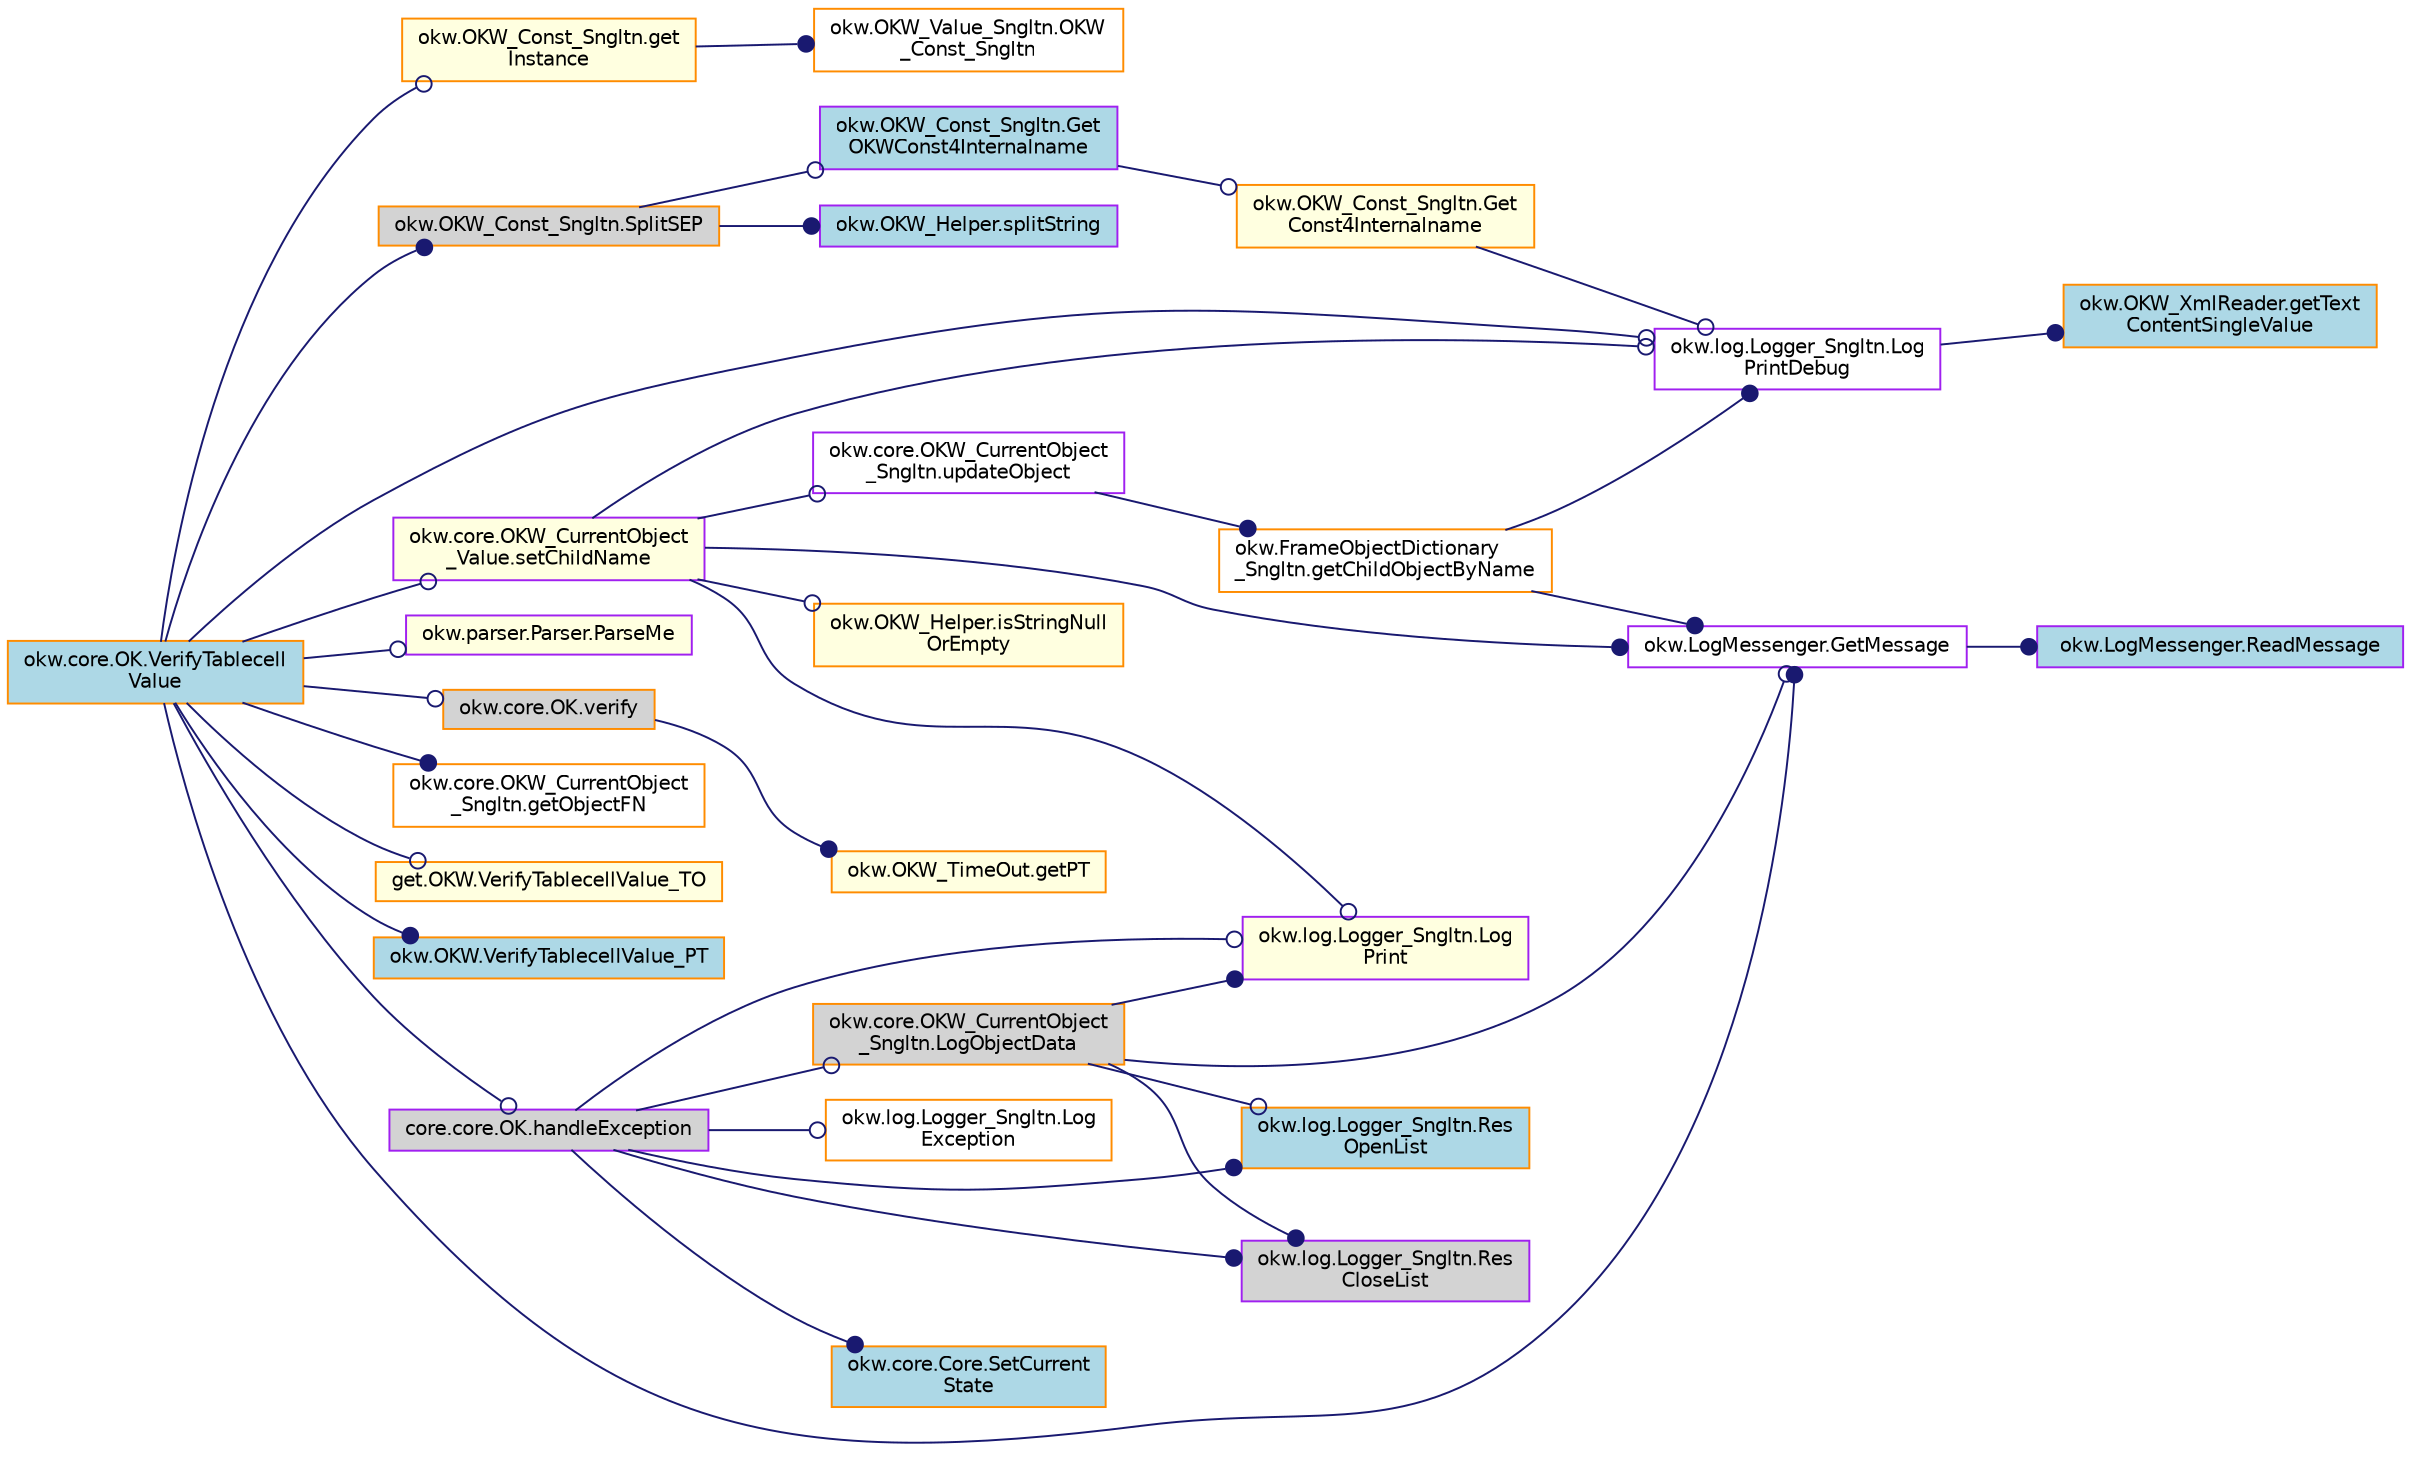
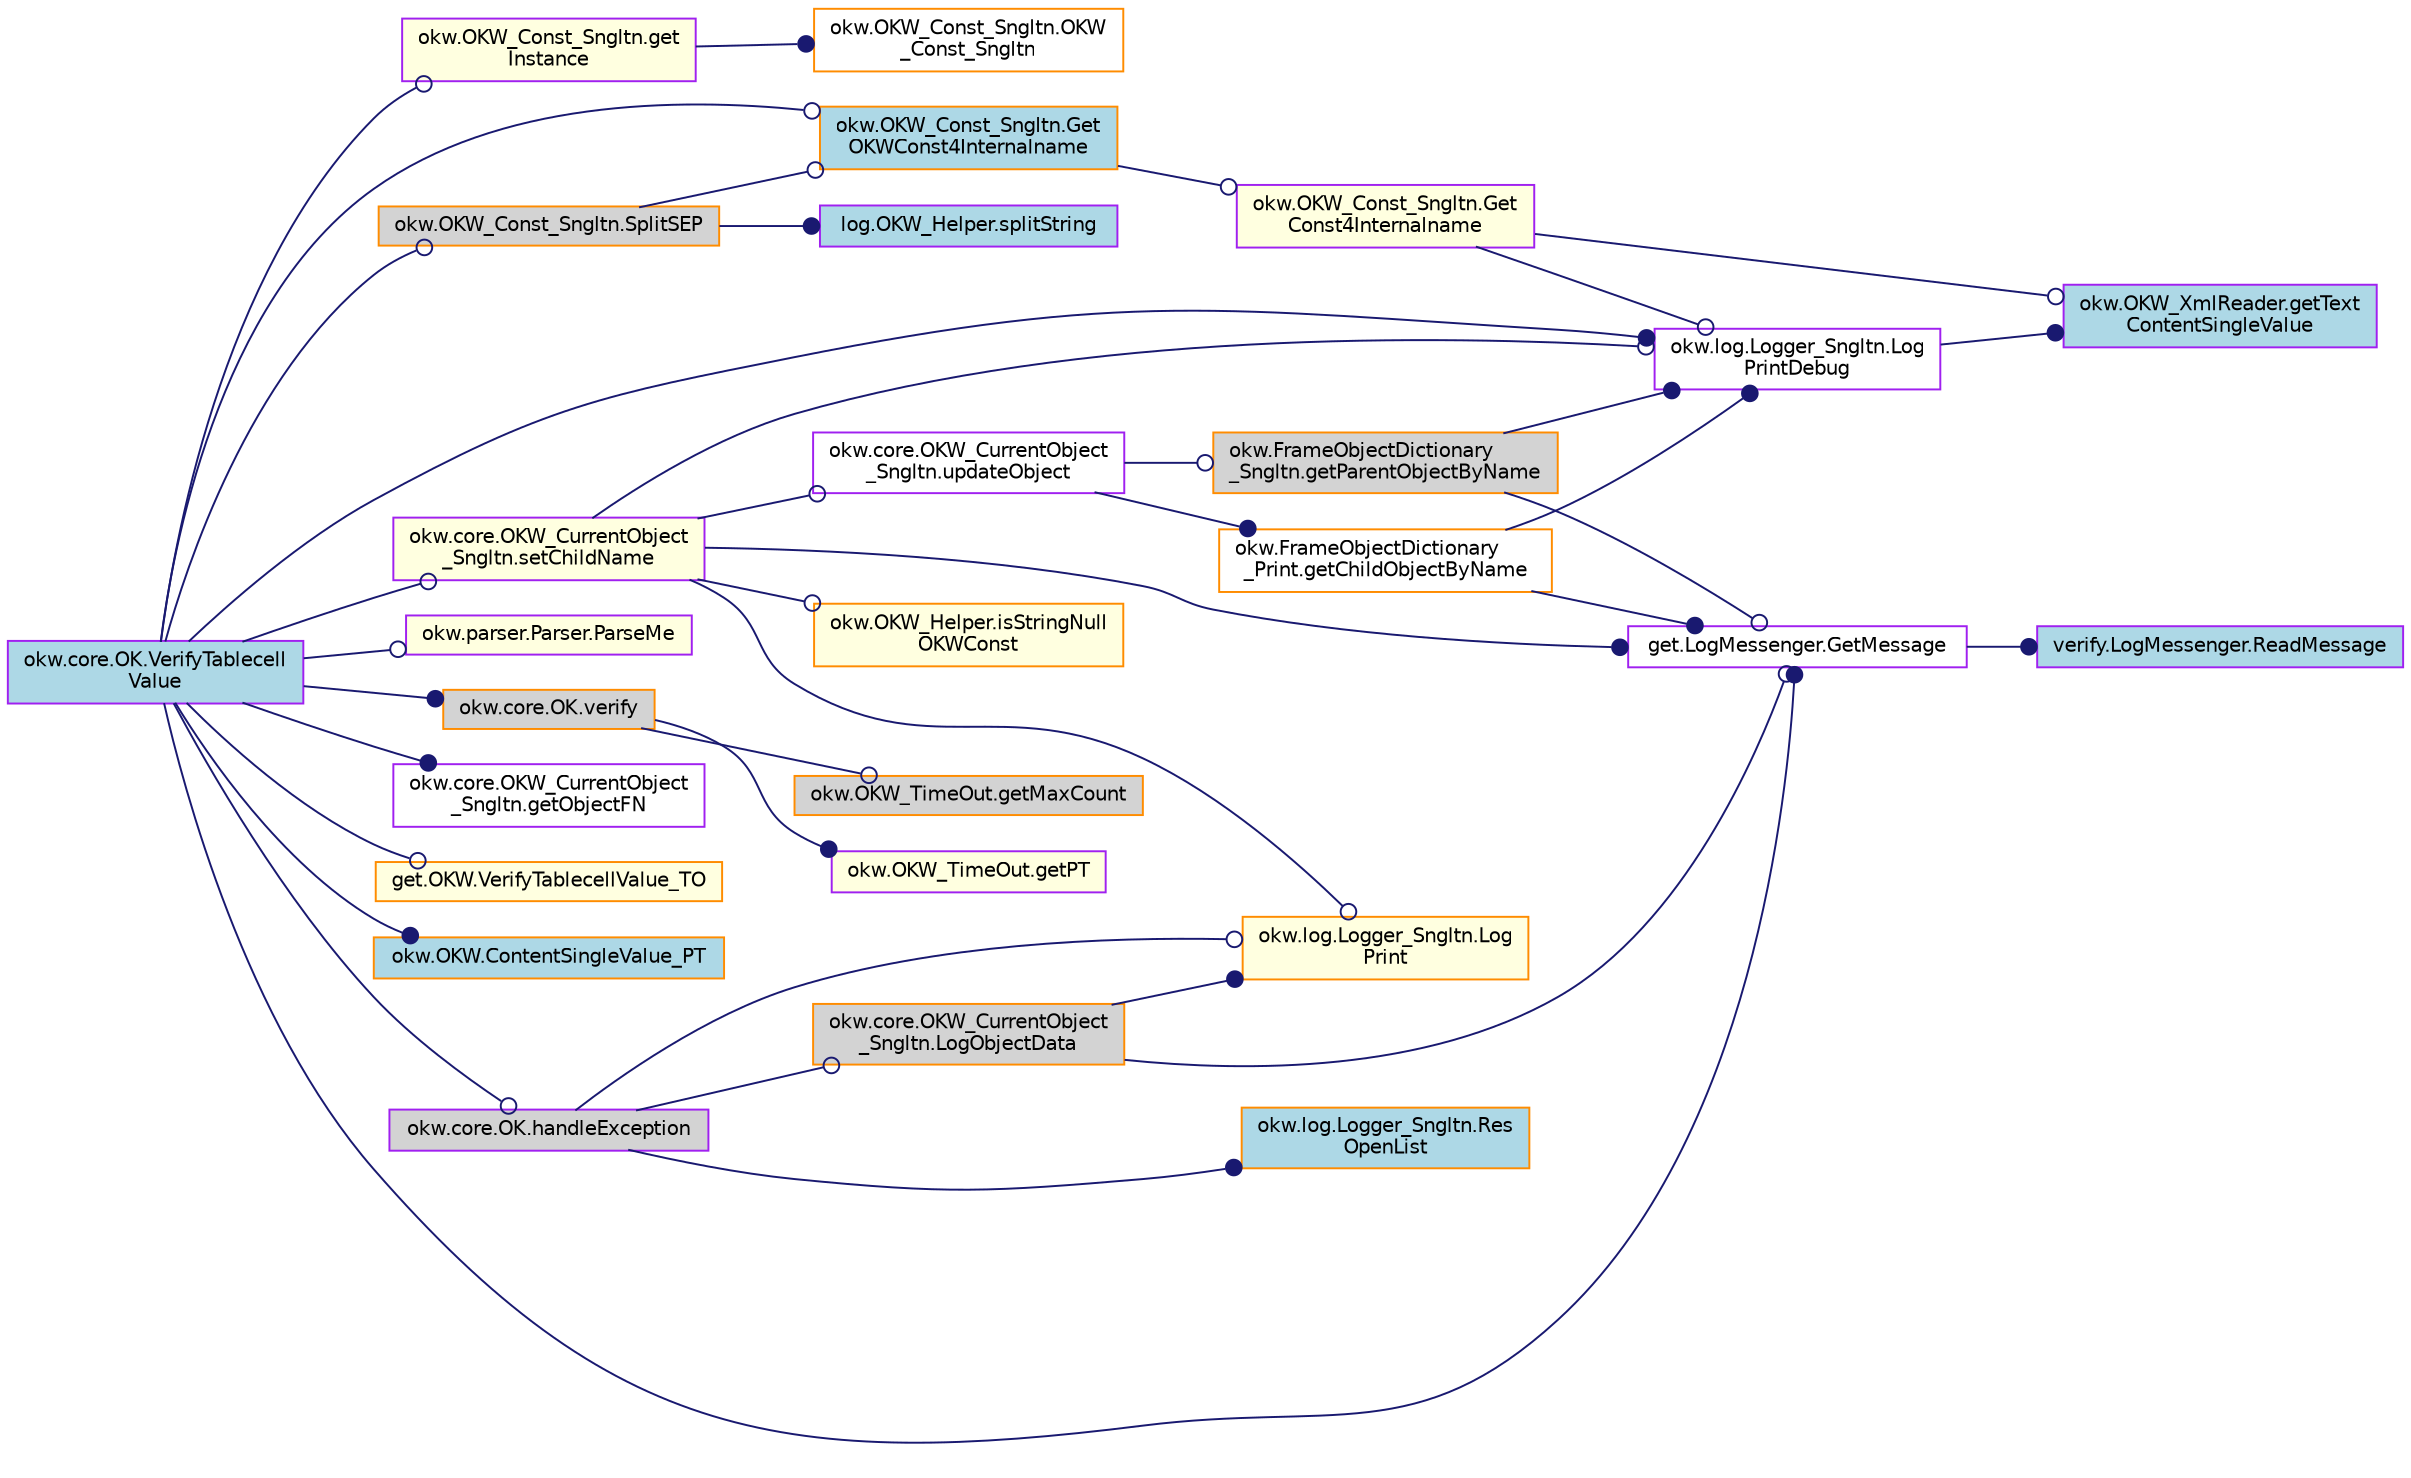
node "okw.OKW_Value_Sngltn.OKW _Const_Sngltn": label "okw.OKW_Value_Sngltn.OKW _Const_Sngltn" -> "okw.OKW_Const_Sngltn.OKW _Const_Sngltn"
node "okw.OKW_Const_Sngltn.get Instance": color darkorange -> purple
node "okw.OKW_Const_Sngltn.Get OKWConst4Internalname": color purple -> darkorange
edge "okw.core.OK.VerifyTablecell Value" -> "okw.OKW_Const_Sngltn.Get OKWConst4Internalname": added
node "okw.OKW_Const_Sngltn.Get Const4Internalname": color darkorange -> purple
node "okw.OKW_Helper.splitString": label "okw.OKW_Helper.splitString" -> "log.OKW_Helper.splitString"
edge "okw.OKW_Const_Sngltn.Get Const4Internalname" -> "okw.OKW_XmlReader.getText ContentSingleValue": added
node "okw.OKW_XmlReader.getText ContentSingleValue": color darkorange -> purple
edge "okw.core.OK.VerifyTablecell Value" -> "okw.log.Logger_Sngltn.Log PrintDebug": arrowhead odot -> dot
edge "okw.core.OK.VerifyTablecell Value" -> "okw.OKW_Const_Sngltn.SplitSEP": arrowhead dot -> odot
node "okw.FrameObjectDictionary _Sngltn.getParentObjectByName": added
node "okw.core.OKW_CurrentObject _Value.setChildName": label "okw.core.OKW_CurrentObject _Value.setChildName" -> "okw.core.OKW_CurrentObject _Sngltn.setChildName"
node "okw.FrameObjectDictionary _Sngltn.getChildObjectByName": label "okw.FrameObjectDictionary _Sngltn.getChildObjectByName" -> "okw.FrameObjectDictionary _Print.getChildObjectByName"
node "okw.OKW_Helper.isStringNull OrEmpty": label "okw.OKW_Helper.isStringNull OrEmpty" -> "okw.OKW_Helper.isStringNull OKWConst"
node "okw.LogMessenger.GetMessage": label "okw.LogMessenger.GetMessage" -> "get.LogMessenger.GetMessage"
node "okw.LogMessenger.ReadMessage": label "okw.LogMessenger.ReadMessage" -> "verify.LogMessenger.ReadMessage"
node "okw.core.OK.VerifyTablecell Value": color darkorange -> purple
edge "okw.core.OK.VerifyTablecell Value" -> "okw.core.OK.verify": arrowhead odot -> dot
node "okw.core.OKW_CurrentObject _Sngltn.getObjectFN": color darkorange -> purple
node "okw.OKW_TimeOut.getMaxCount": added
node "okw.OKW_TimeOut.getPT": color darkorange -> purple
node "okw.log.Logger_Sngltn.Log Print": color purple -> darkorange
node "okw.OKW.VerifyTablecellValue_PT": label "okw.OKW.VerifyTablecellValue_PT" -> "okw.OKW.ContentSingleValue_PT"
edge "okw.core.OKW_CurrentObject _Sngltn.LogObjectData" -> "okw.log.Logger_Sngltn.Res OpenList": removed
node "core.core.OK.handleException": label "core.core.OK.handleException" -> "okw.core.OK.handleException"
node "okw.log.Logger_Sngltn.Log Exception": removed
node "okw.log.Logger_Sngltn.Res CloseList": removed
node "okw.core.Core.SetCurrent State": removed
